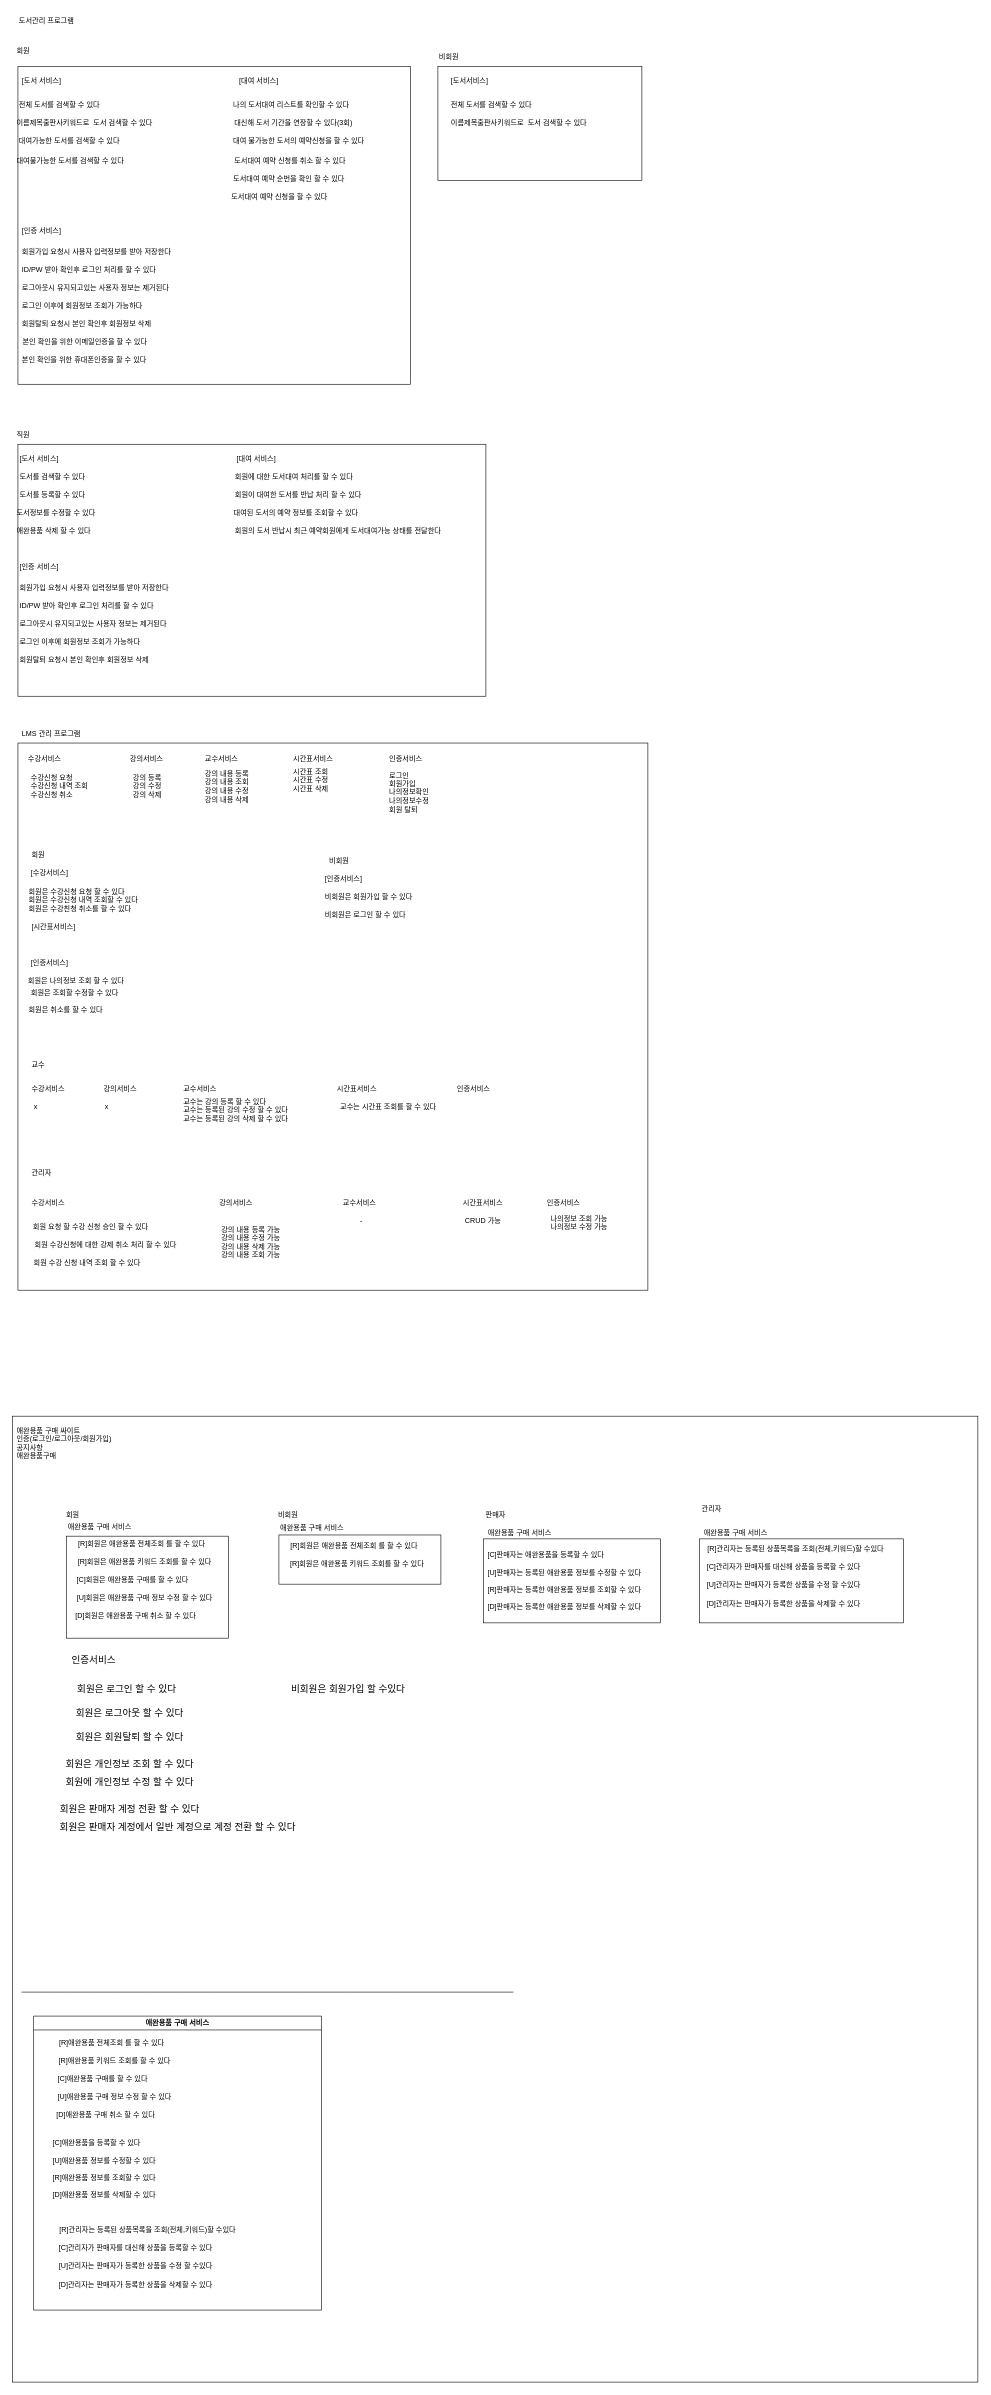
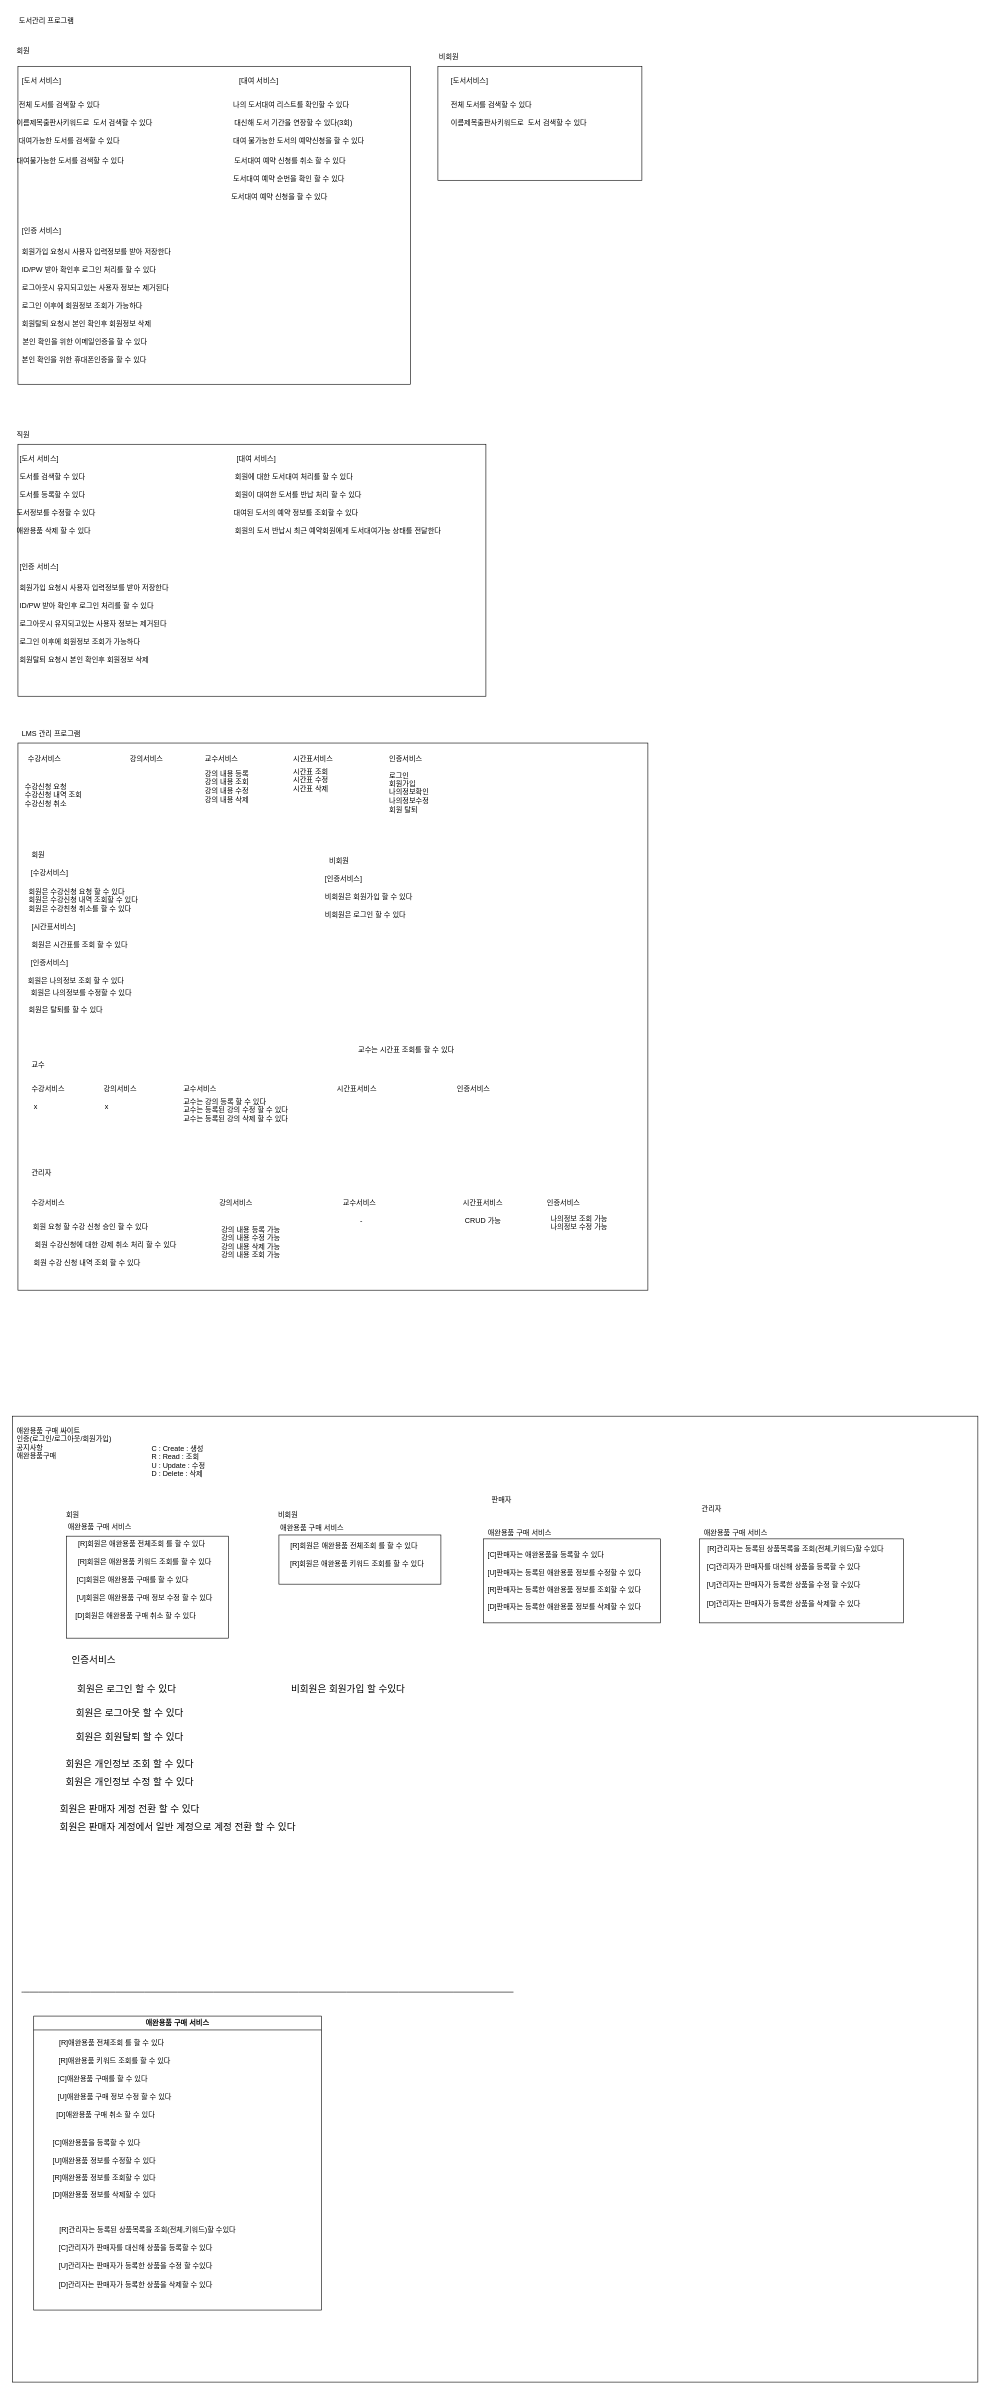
node "수강신청 요청 수강신청 내역 조회 수강신청 취소": moved (69, 786) -> (63, 795)
node "강의 등록 강의 수정 강의 삭제": removed
node "회원은 시간표를 조회 할 수 있다": added
node "회원은 조회할 수정할 수 있다": label "회원은 조회할 수정할 수 있다" -> "회원은 나의정보를 수정할 수 있다"
node "회원은 취소를 할 수 있다": label "회원은 취소를 할 수 있다" -> "회원은 탈퇴를 할 수 있다"
node "교수는 시간표 조회를 할 수 있다": moved (388, 1107) -> (406, 1050)
node "C : Create : 생성 R : Read : 조회 U : Update : 수정 D : Delete : 삭제": added
node "판매자": moved (495, 1515) -> (501, 1500)
node "회원에 개인정보 수정 할 수 있다": label "회원에 개인정보 수정 할 수 있다" -> "회원은 개인정보 수정 할 수 있다"
